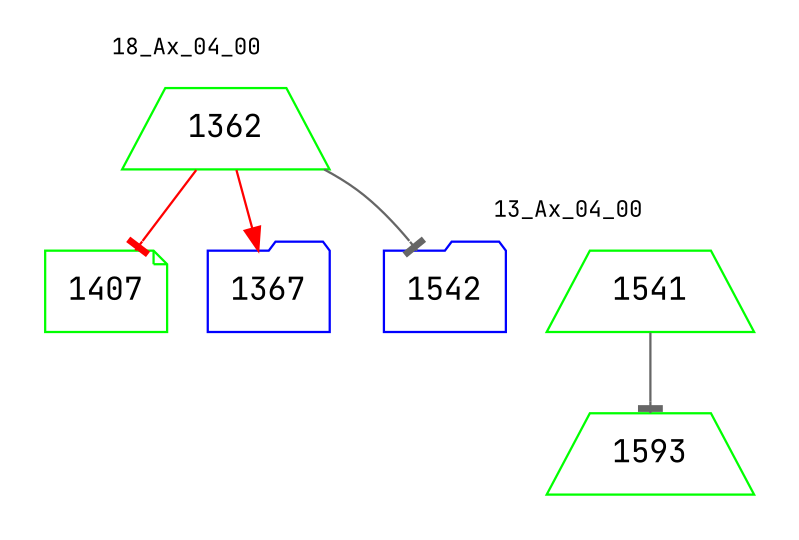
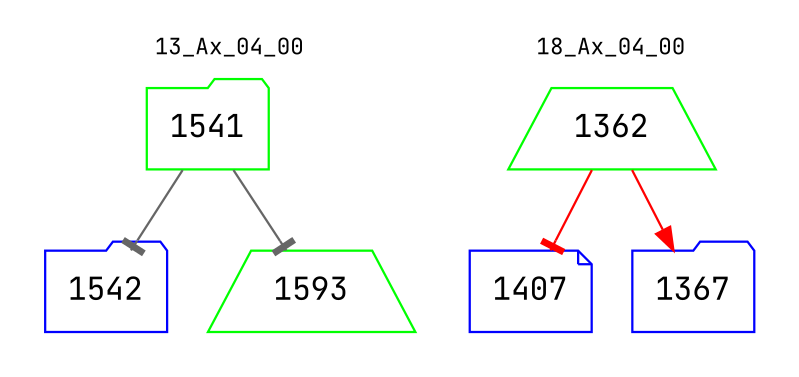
edge "1362" -> "1542": now "1541" -> "1542"
node "1407": color green -> blue
node "1541": shape trapezium -> folder
